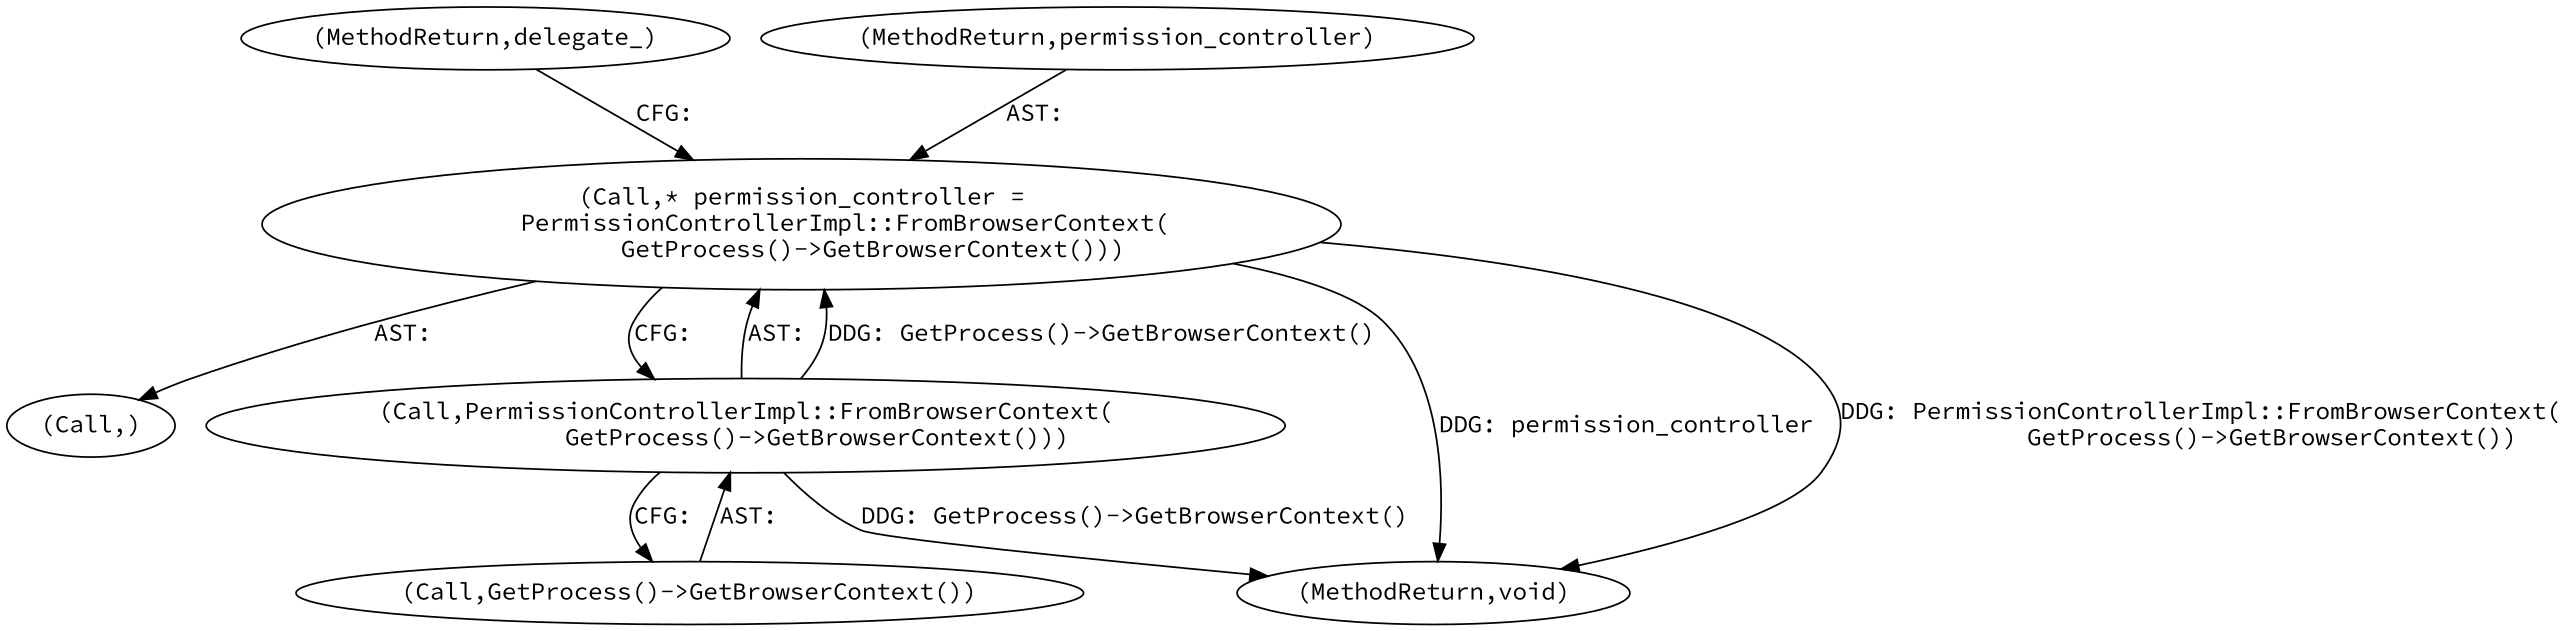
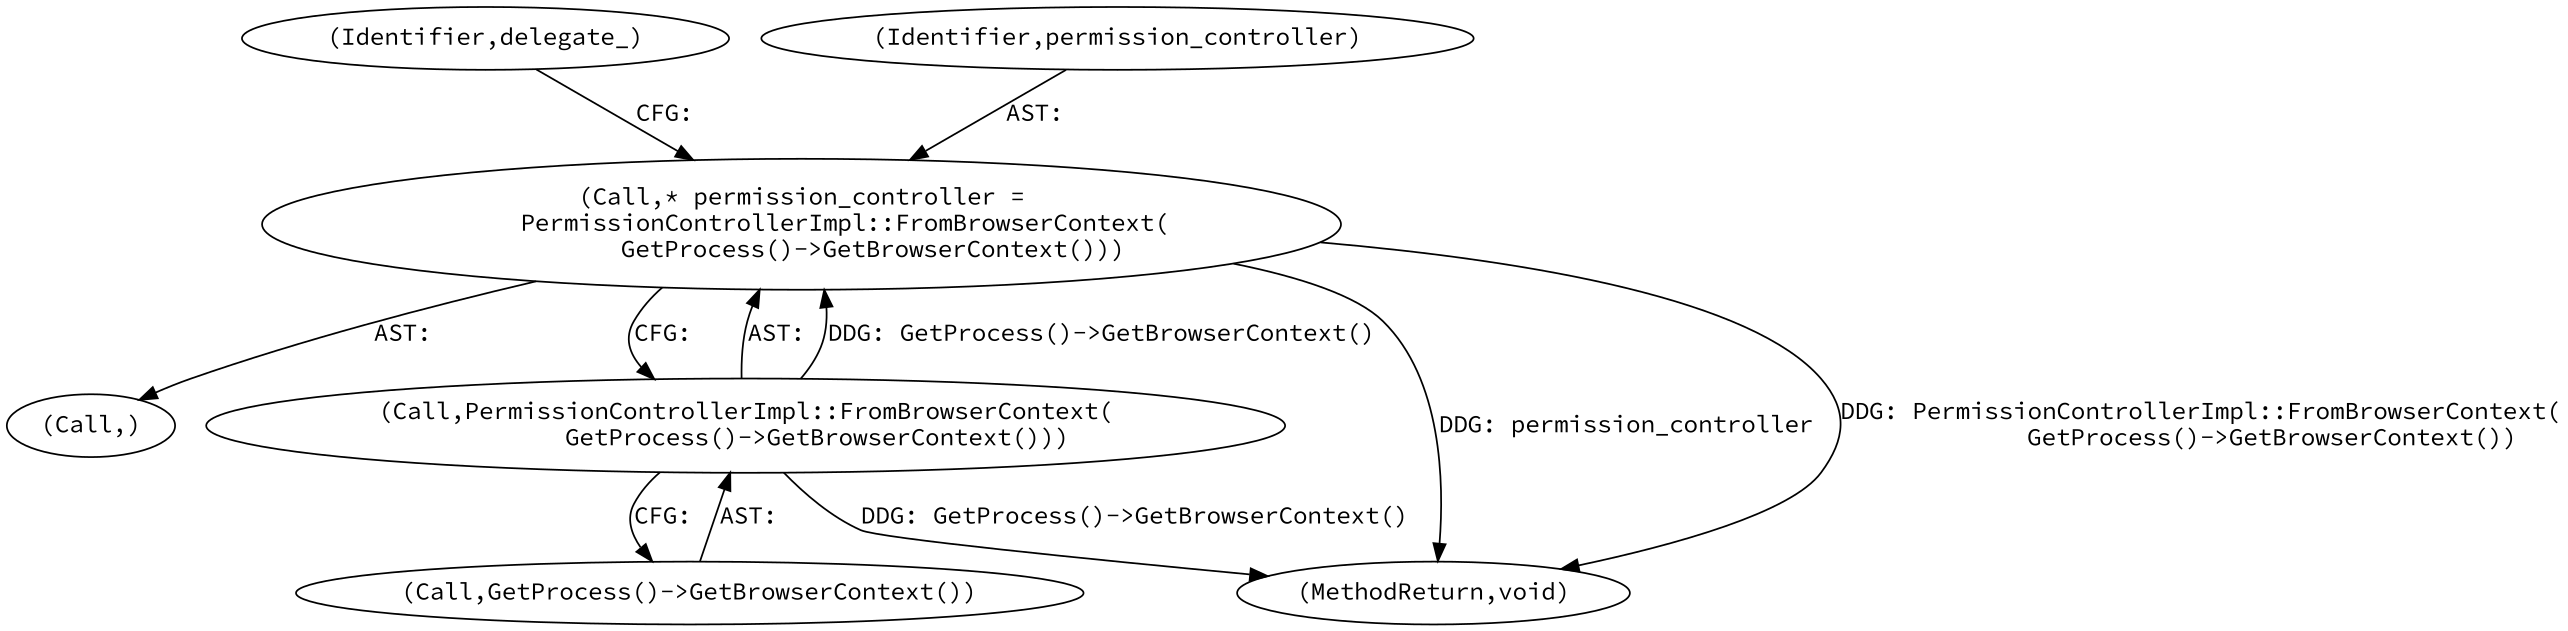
node "(MethodReturn,delegate_)": label "(MethodReturn,delegate_)" -> "(Identifier,delegate_)"
node "(MethodReturn,permission_controller)": label "(MethodReturn,permission_controller)" -> "(Identifier,permission_controller)"
